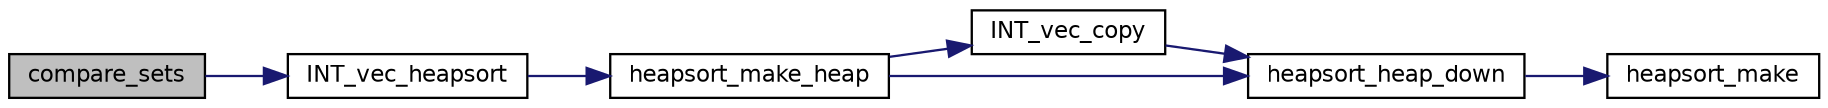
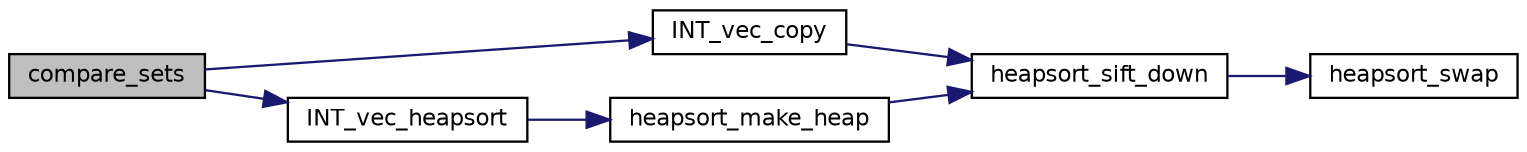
edge "heapsort_make_heap" -> "INT_vec_copy": now "compare_sets" -> "INT_vec_copy"
node "heapsort_heap_down": label "heapsort_heap_down" -> "heapsort_sift_down"
node "heapsort_make": label "heapsort_make" -> "heapsort_swap"
